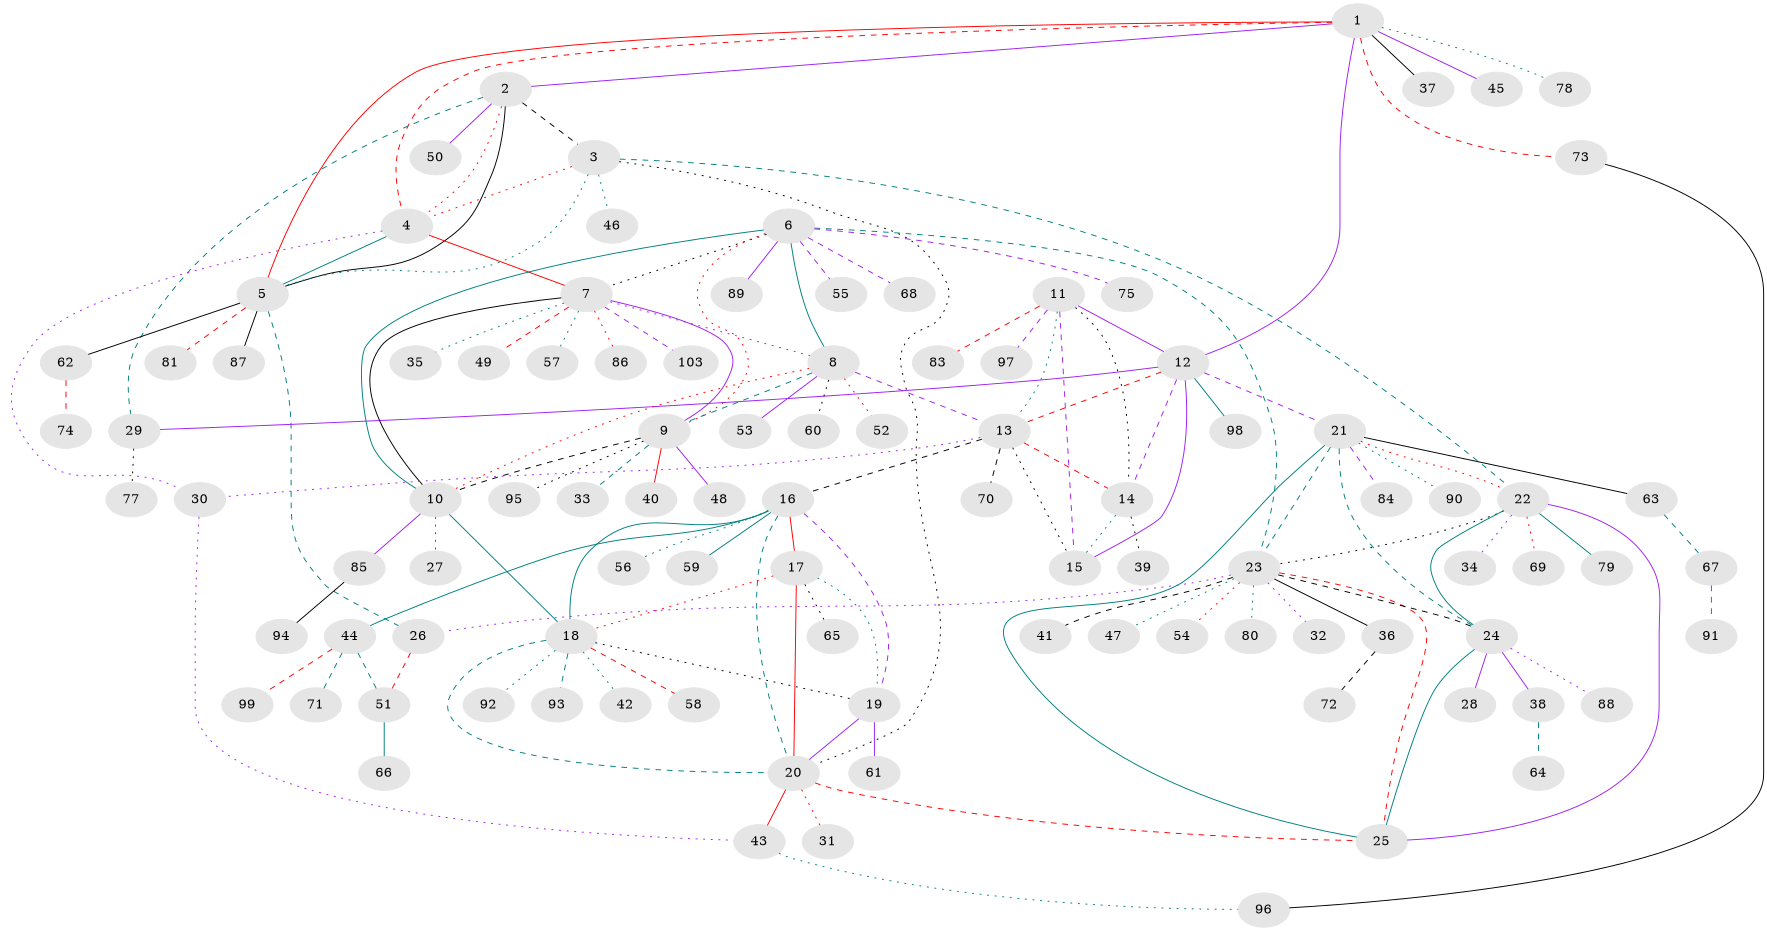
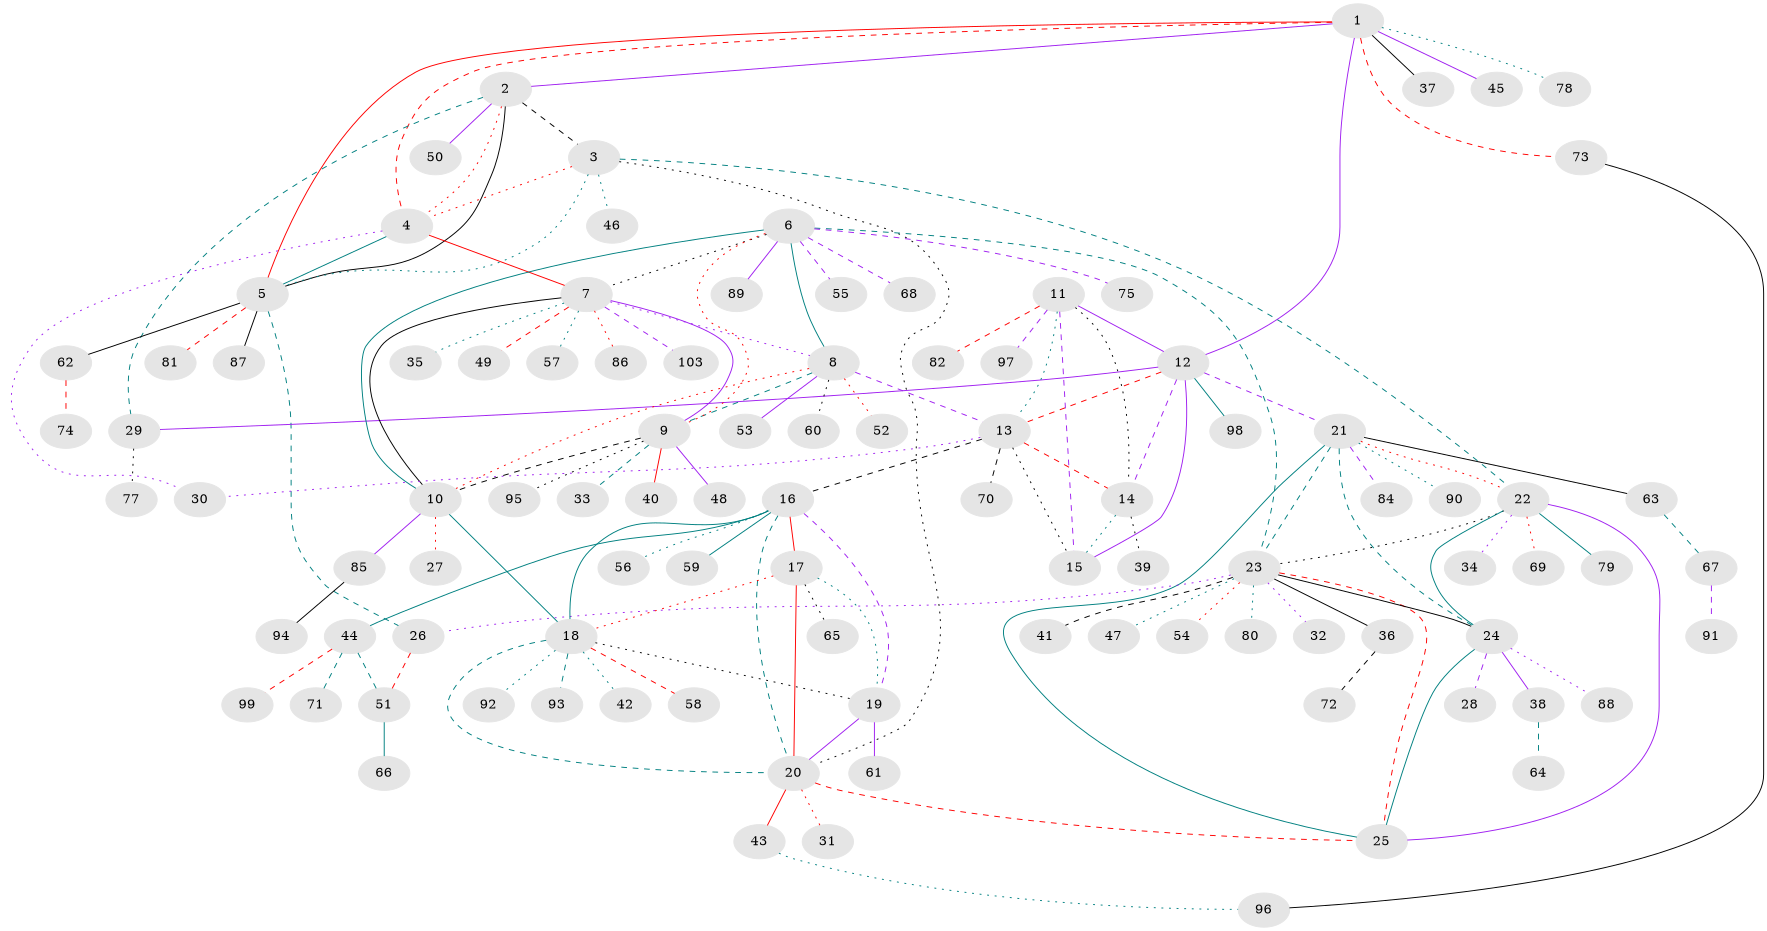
node "83": label "83" -> "82"
edge "23" -- "24": style dashed -> solid
edge "24" -- "28": style solid -> dashed
edge "30" -- "43": removed
